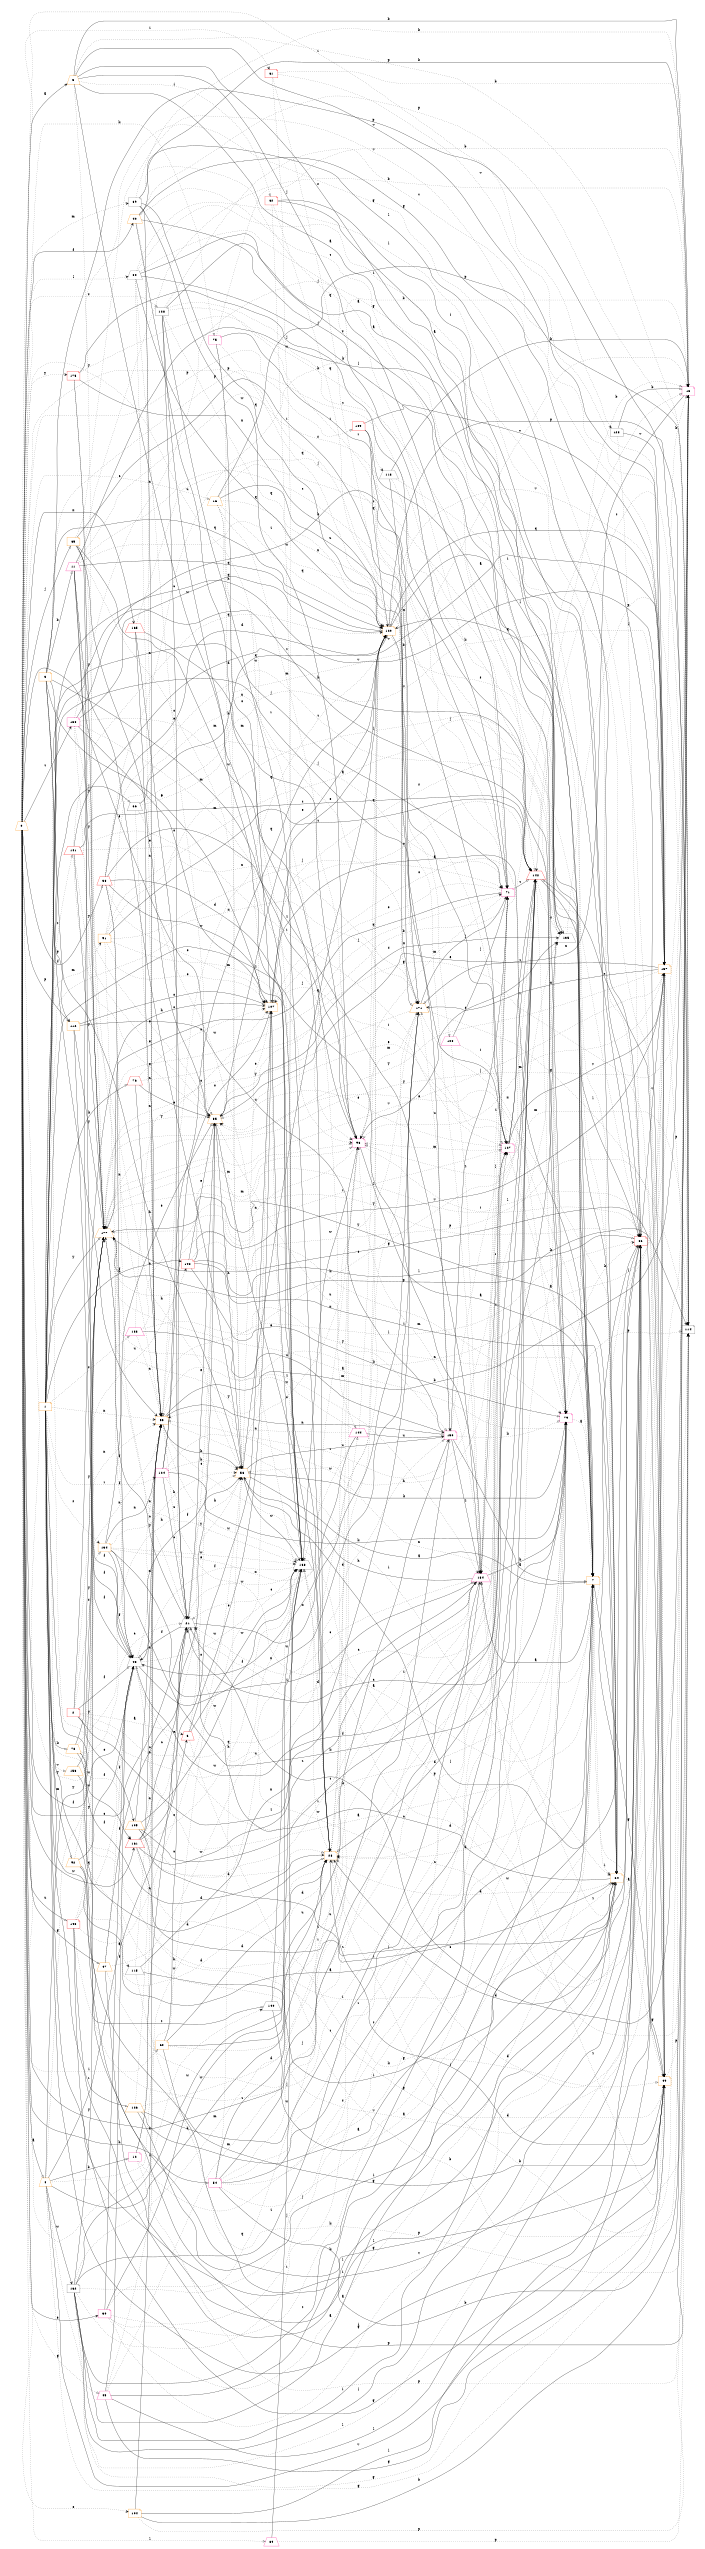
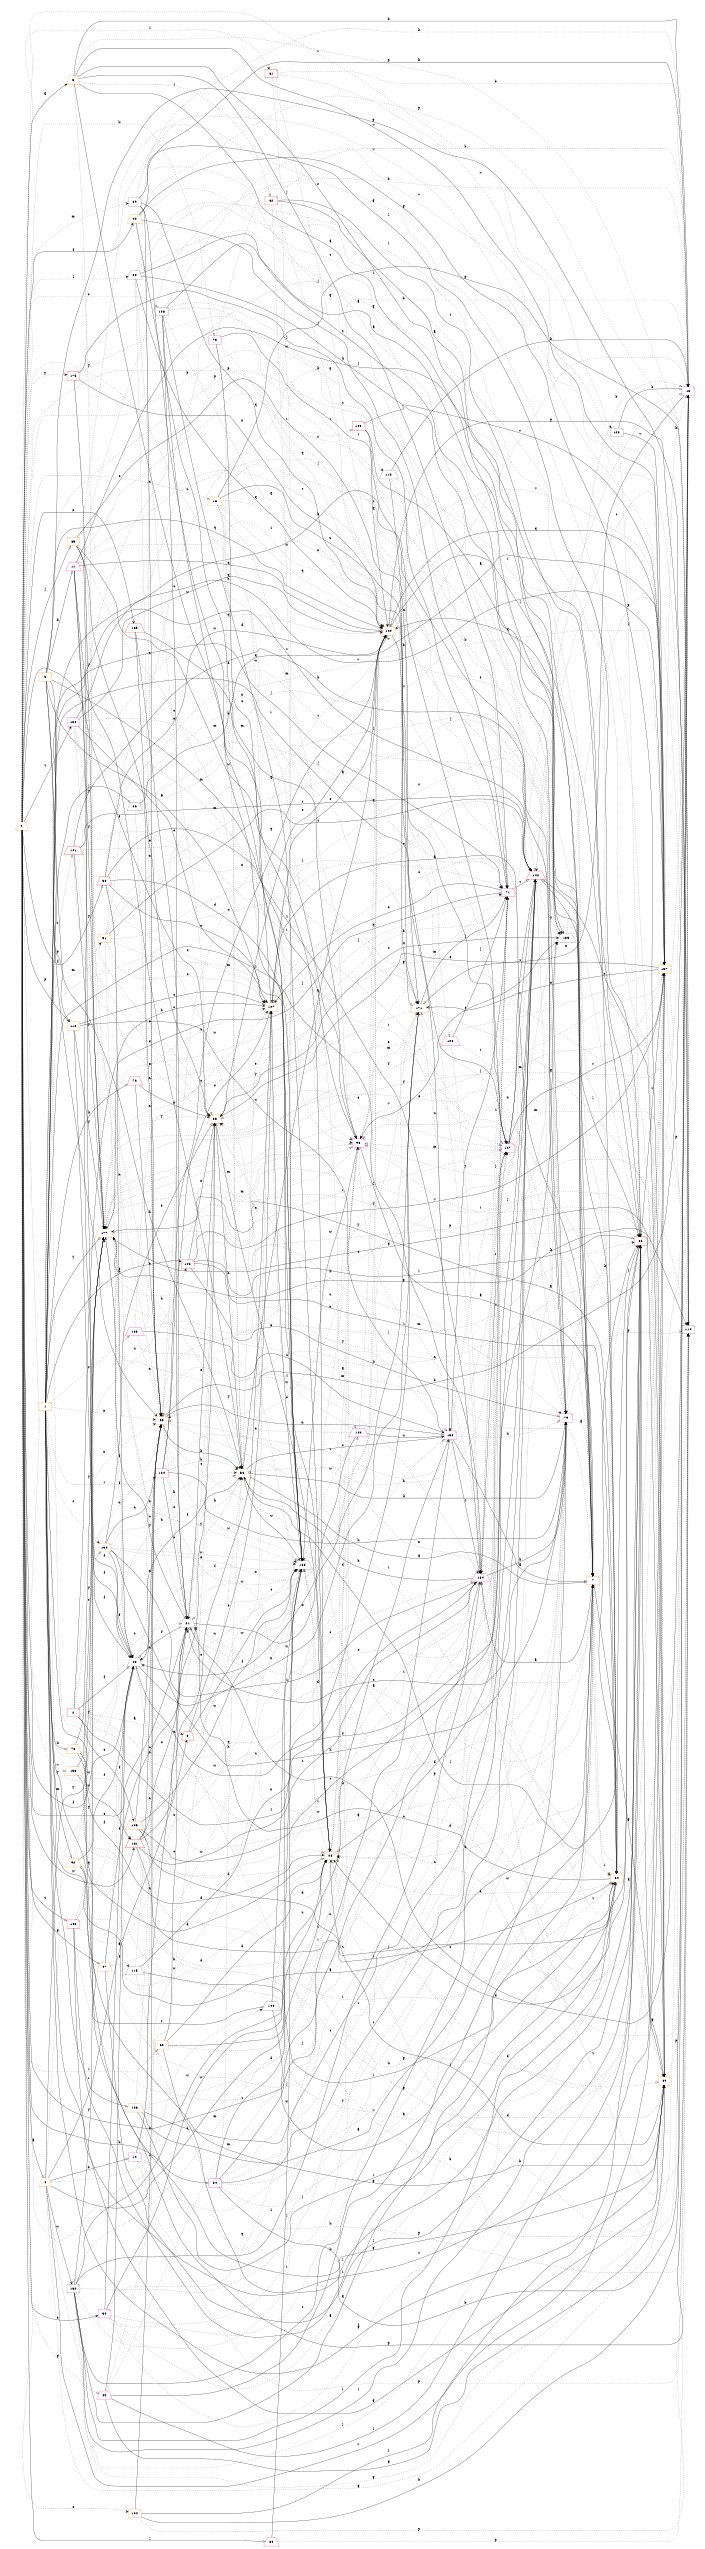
edge "89" -> "93": now "89" -> "163"
edge "71" -> "107": style dotted -> solid
edge "0" -> "84": style dotted -> solid
